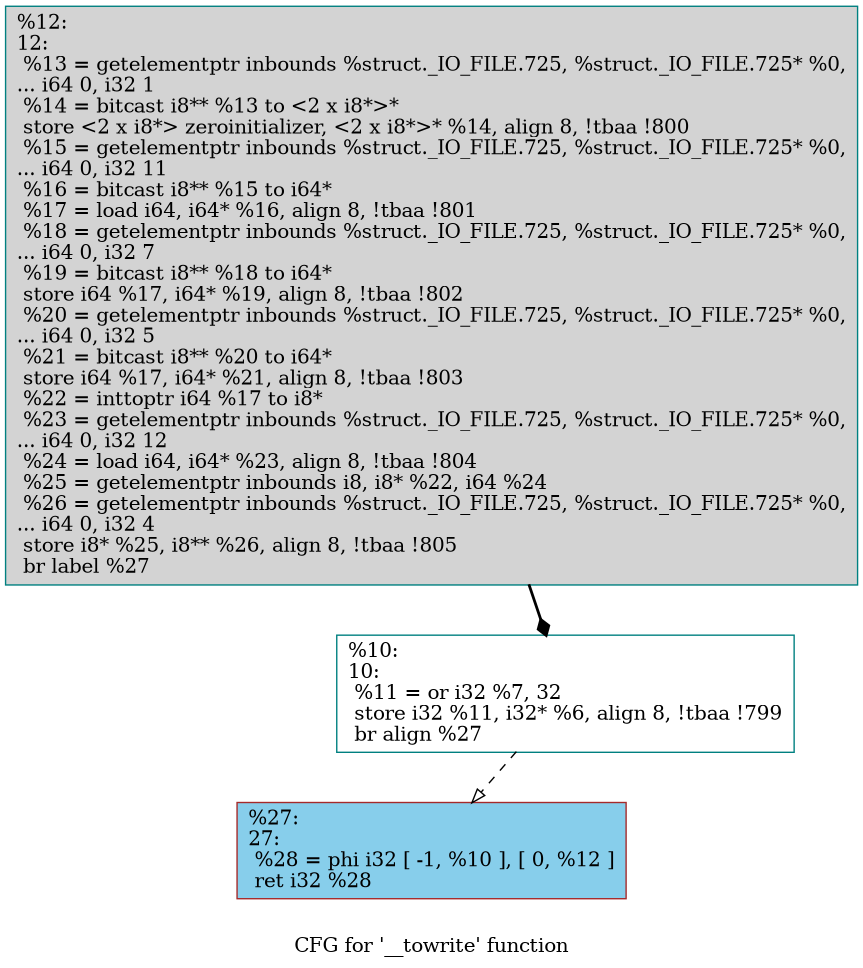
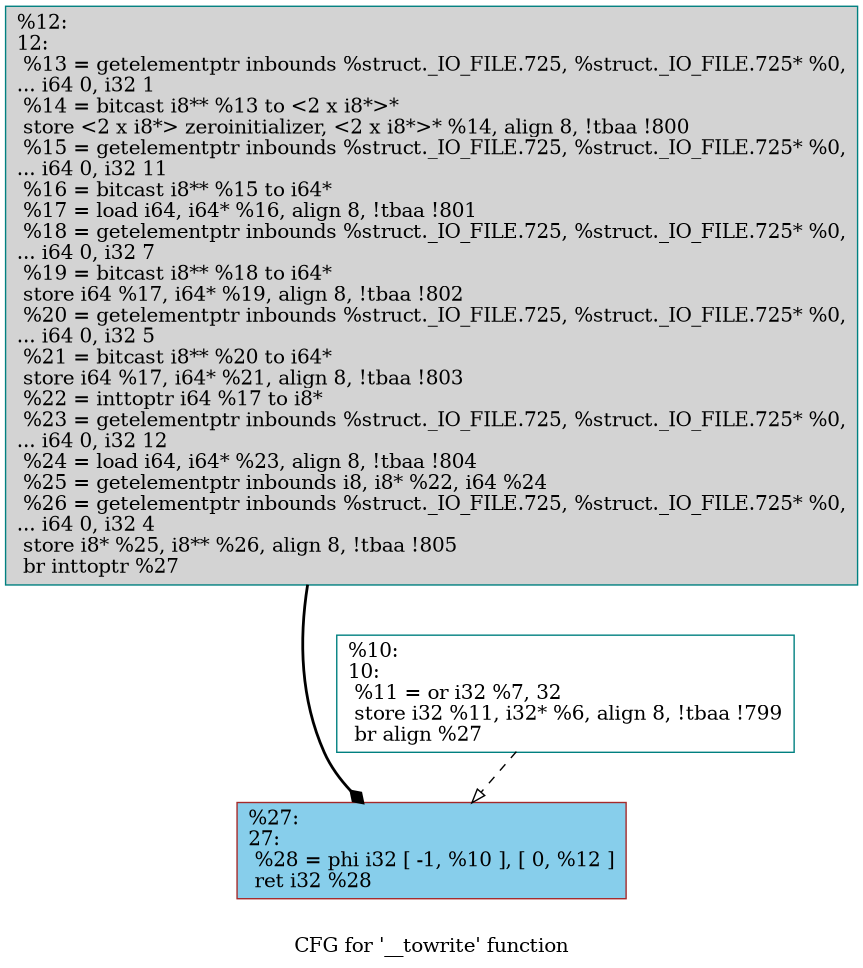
node "%12:": text "br label %27" -> "br inttoptr %27"
edge "%12:" -> "%10:": now "%12:" -> "%27:"
